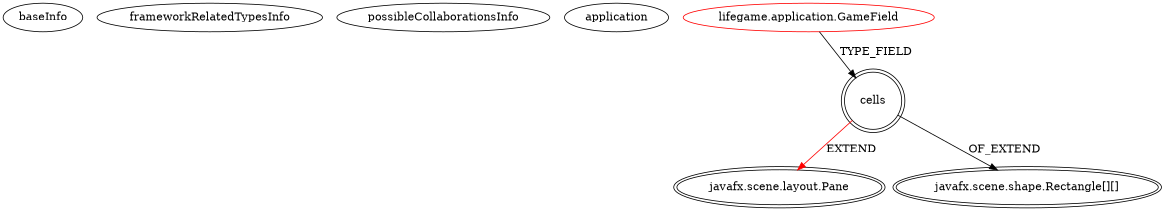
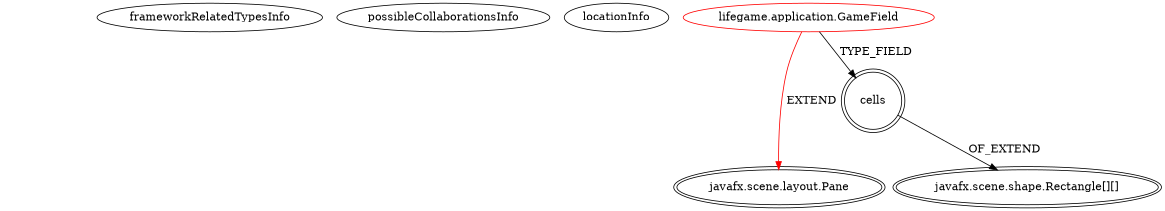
node "baseInfo": removed
node "application": label "application" -> "locationInfo"
edge "cells" -> "javafx.scene.layout.Pane": now "lifegame.application.GameField" -> "javafx.scene.layout.Pane"
